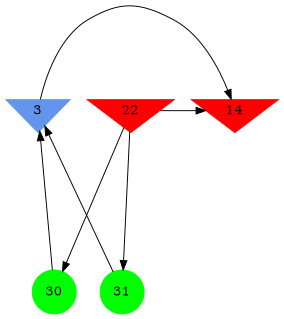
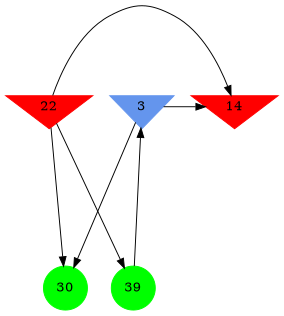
edge "30" -> "3": reversed
node "31": label "31" -> "39"
